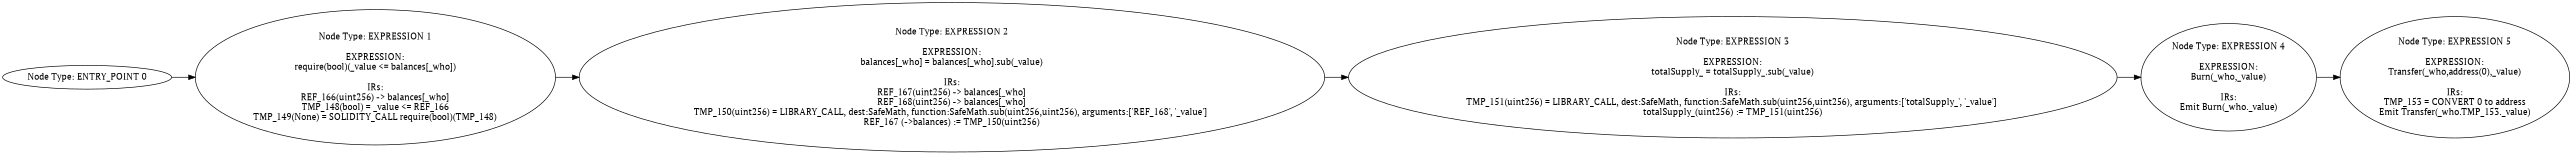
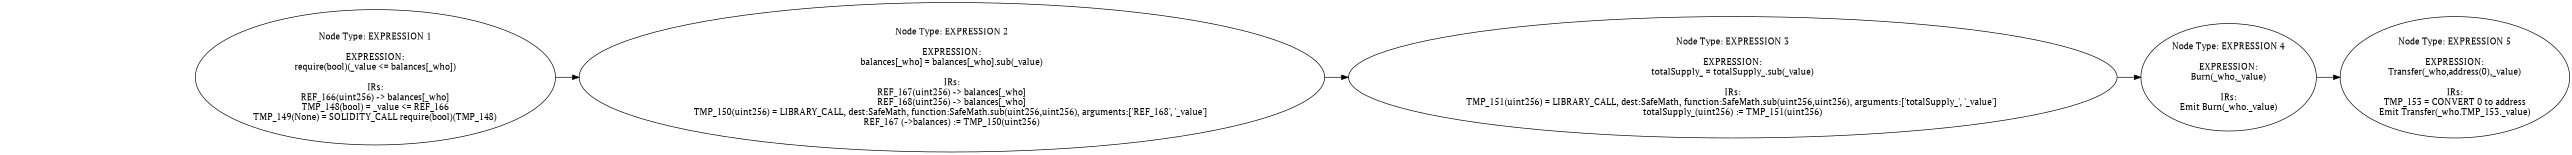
node "Node Type: ENTRY_POINT 0": removed
